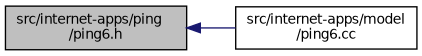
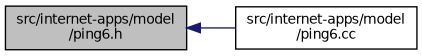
node "src/internet-apps/ping /ping6.h": label "src/internet-apps/ping /ping6.h" -> "src/internet-apps/model /ping6.h"
